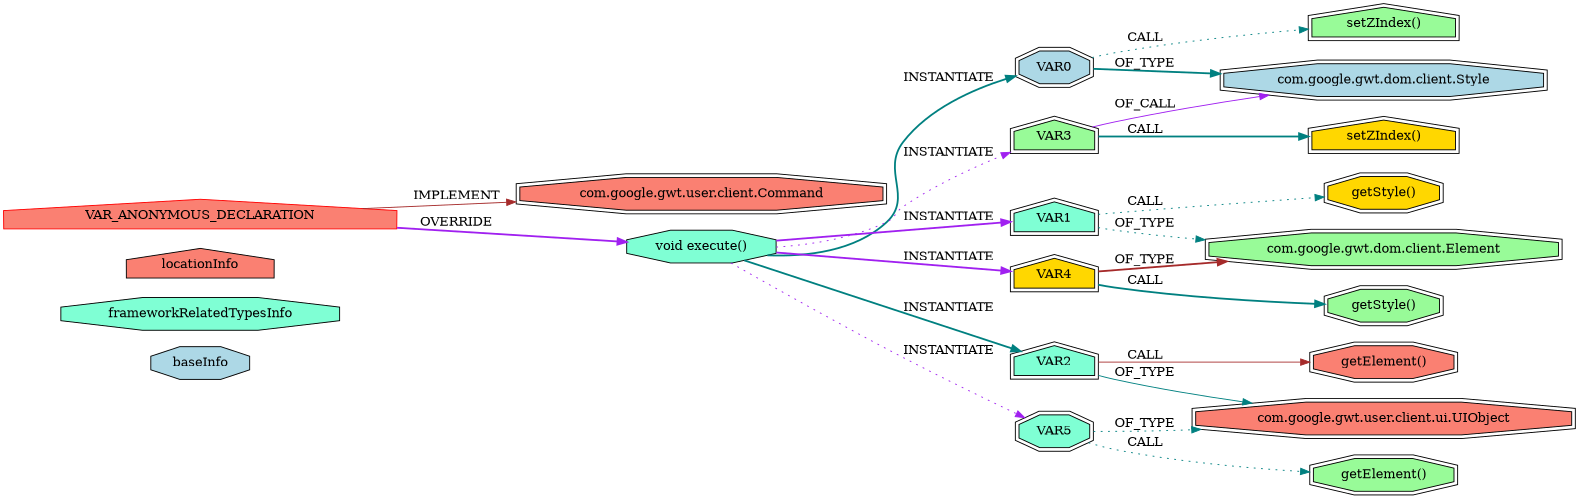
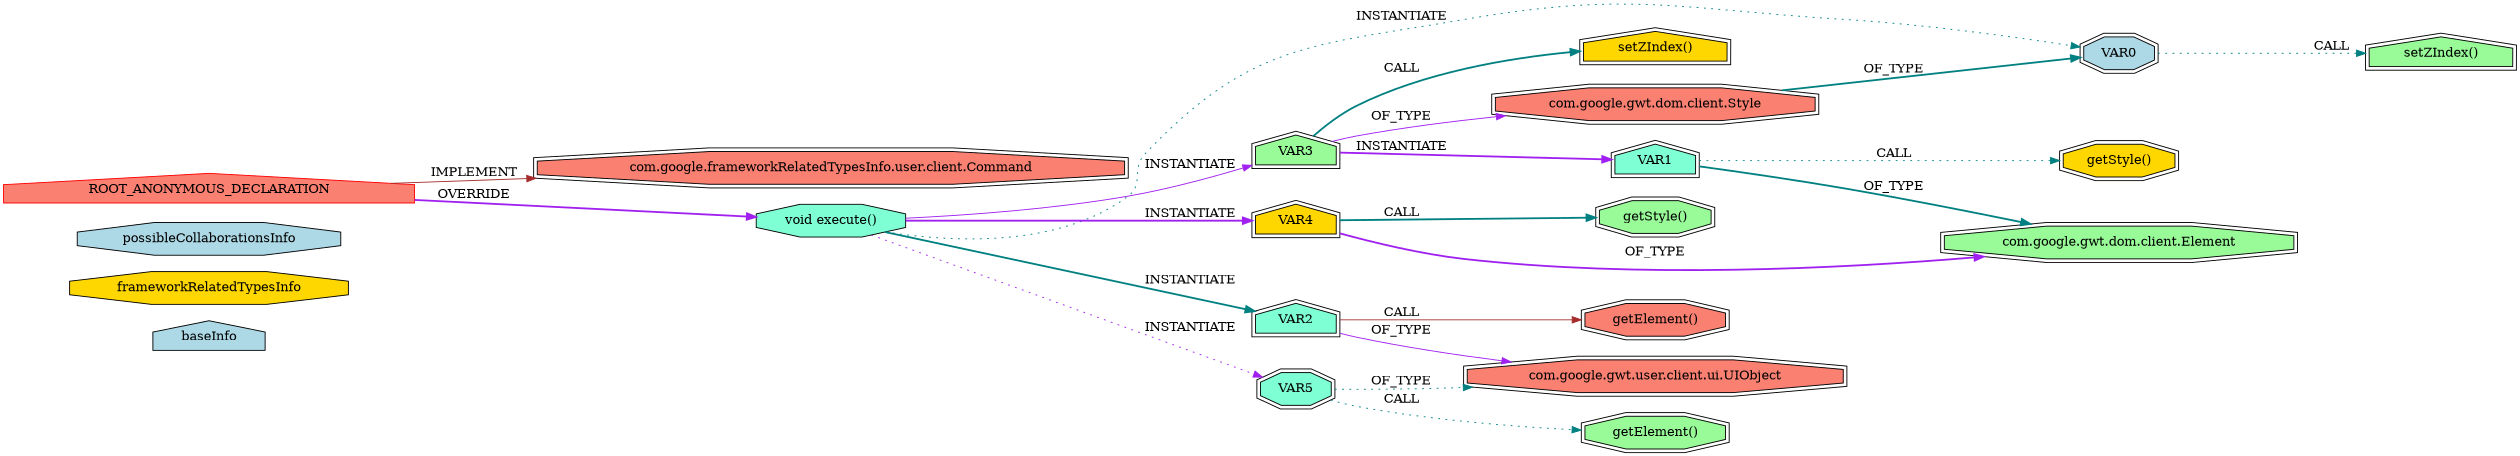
edge "VAR0" -> "com.google.gwt.dom.client.Style": reversed
node "com.google.gwt.dom.client.Style": fillcolor lightblue -> salmon
edge "VAR3" -> "com.google.gwt.dom.client.Style": label "OF_CALL" -> "OF_TYPE"
edge "void execute()" -> "VAR0": style bold -> dotted
node "com.google.gwt.user.client.Command": label "com.google.gwt.user.client.Command" -> "com.google.frameworkRelatedTypesInfo.user.client.Command"
edge "void execute()" -> "VAR3": style dotted -> solid
node "VAR_ANONYMOUS_DECLARATION": label "VAR_ANONYMOUS_DECLARATION" -> "ROOT_ANONYMOUS_DECLARATION"
edge "void execute()" -> "VAR1": now "VAR3" -> "VAR1"
edge "VAR1" -> "com.google.gwt.dom.client.Element": style dotted -> bold
node "possibleCollaborationsInfo": added
node "locationInfo": removed
edge "VAR4" -> "com.google.gwt.dom.client.Element": color brown -> purple
node "frameworkRelatedTypesInfo": fillcolor aquamarine -> gold
node "baseInfo": shape octagon -> house
edge "VAR2" -> "com.google.gwt.user.client.ui.UIObject": color teal -> purple
